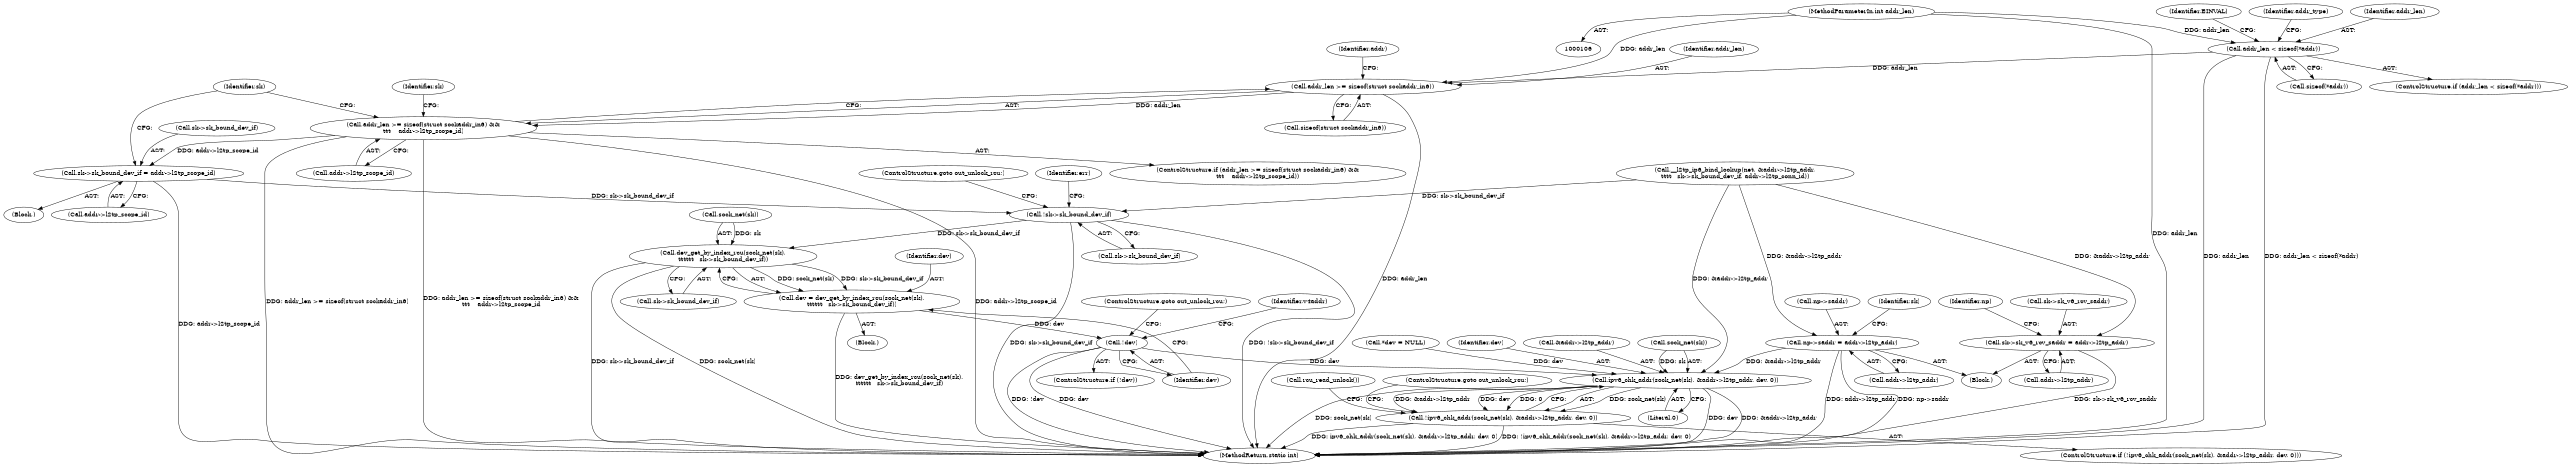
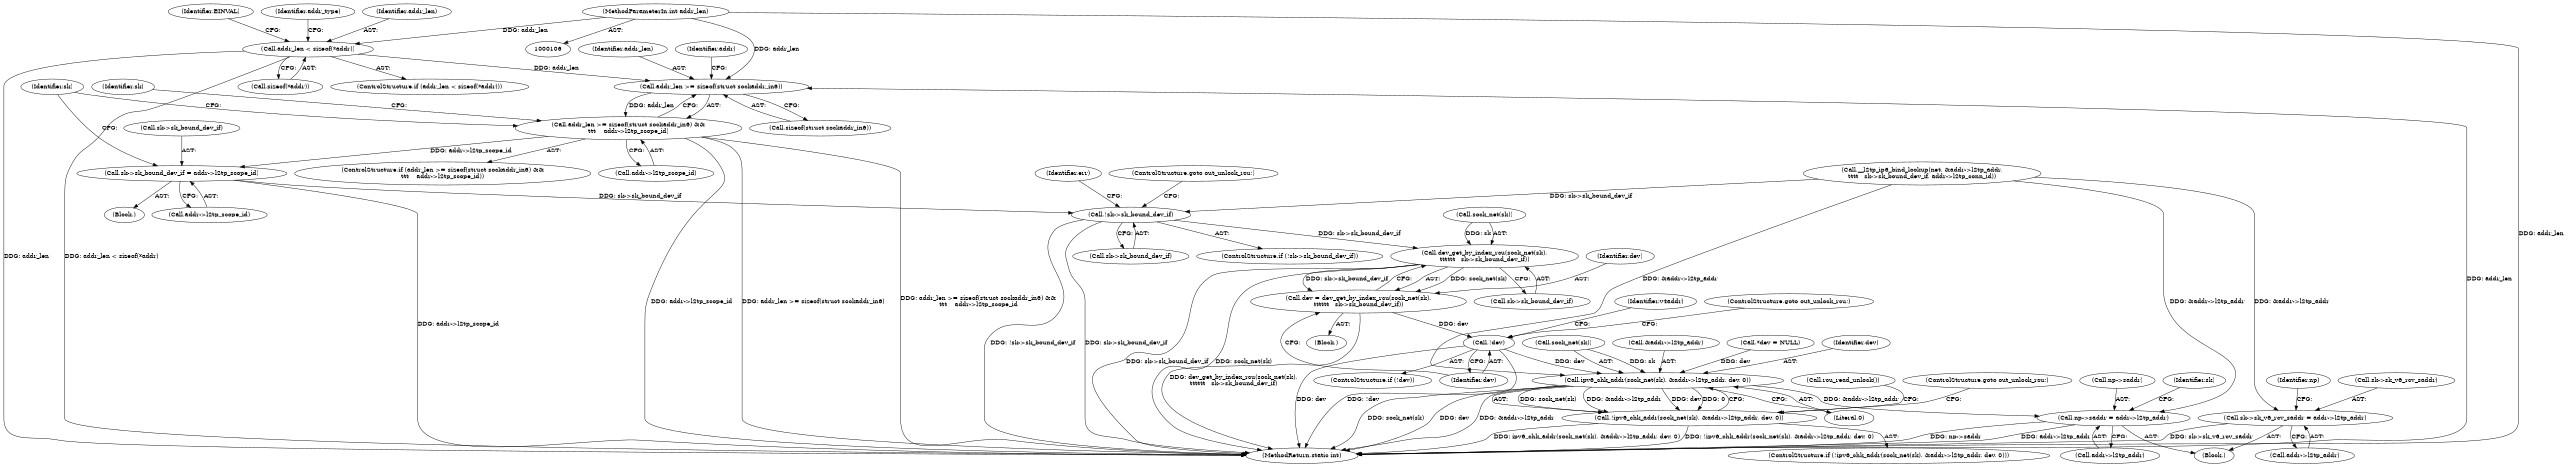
node "(ControlStructure,if (!sk->sk_bound_dev_if))": added
edge "(Call,addr_len >= sizeof(struct sockaddr_in6))" -> "(MethodReturn,static int)": reversed
edge "(Call,np->saddr = addr->l2tp_addr)" -> "(Call,ipv6_chk_addr(sock_net(sk), &addr->l2tp_addr, dev, 0))": reversed
